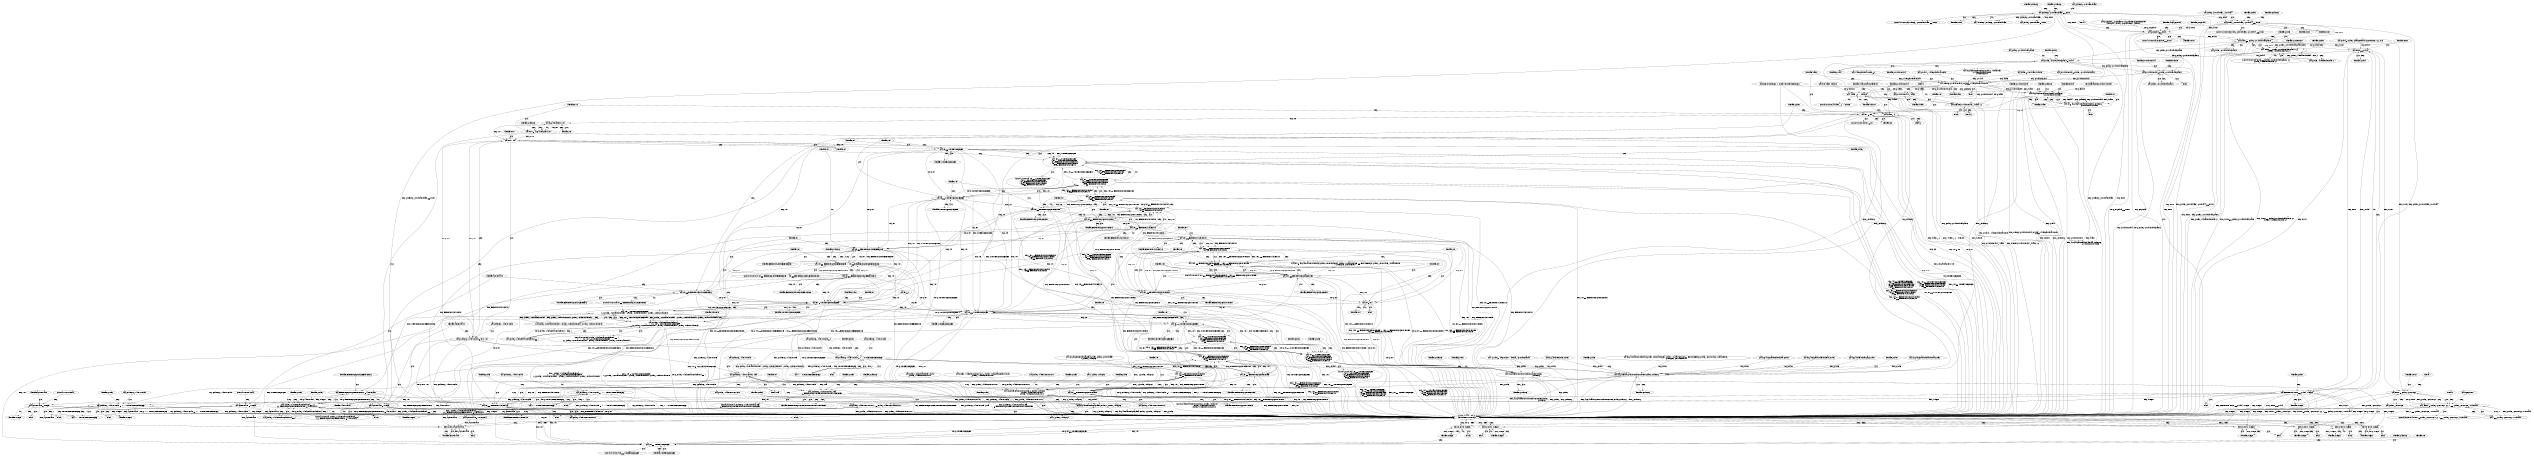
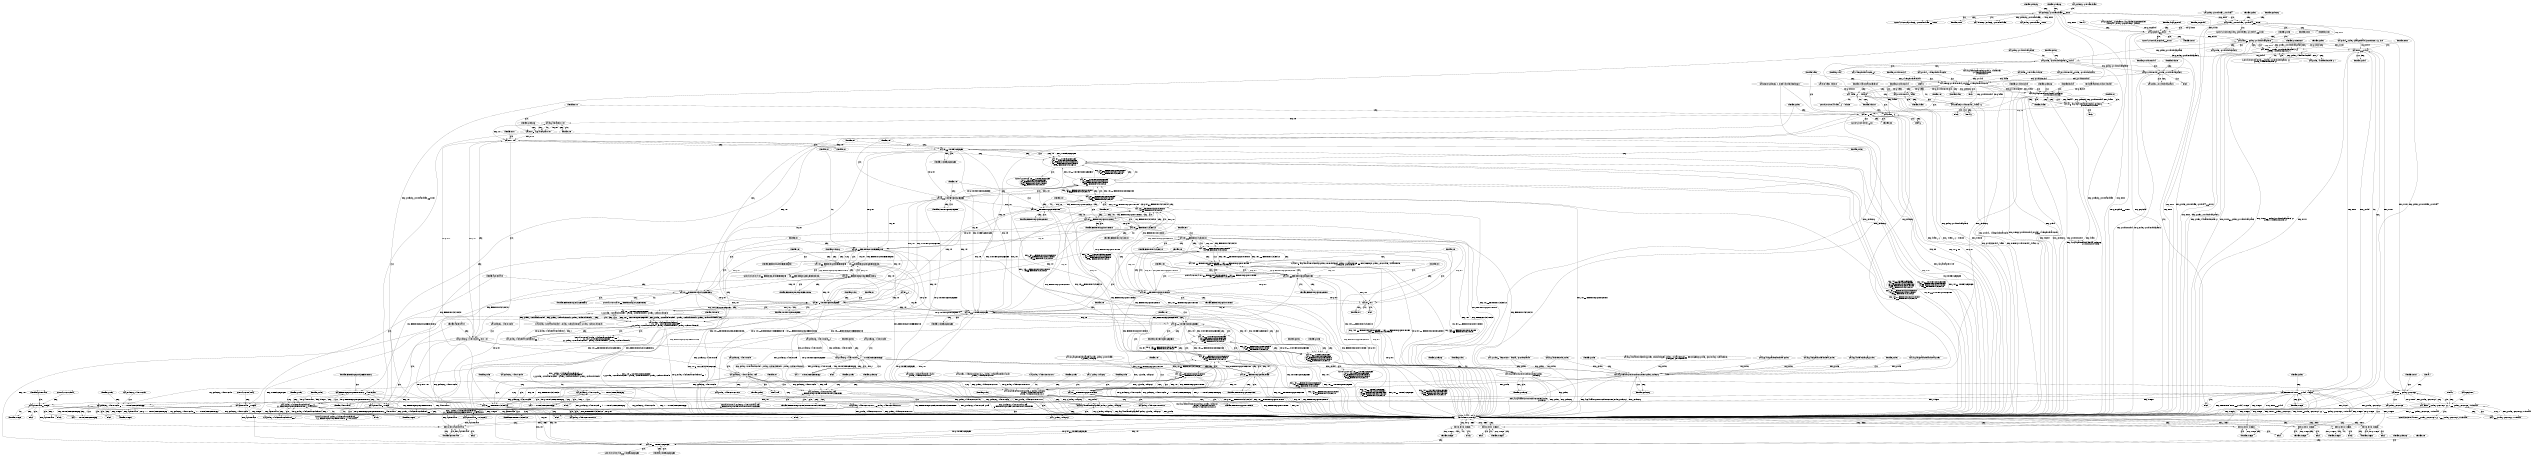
edge "(Call,ret == ERROR_DANGLING_FIELD_IN_PIC)" -> "(Call,ERROR_DANGLING_FIELD_IN_PIC != i4_err_status)": label "DDG: MEM_DANGLING_FIELD_IN_PIC" -> "DDG: ERROR_DANGLING_FIELD_IN_PIC"
edge "(Call,NULL != ps_dec->ps_cur_sps)" -> "(Call,ps_dec->ps_cur_sps)": removed, label "CFG:"
